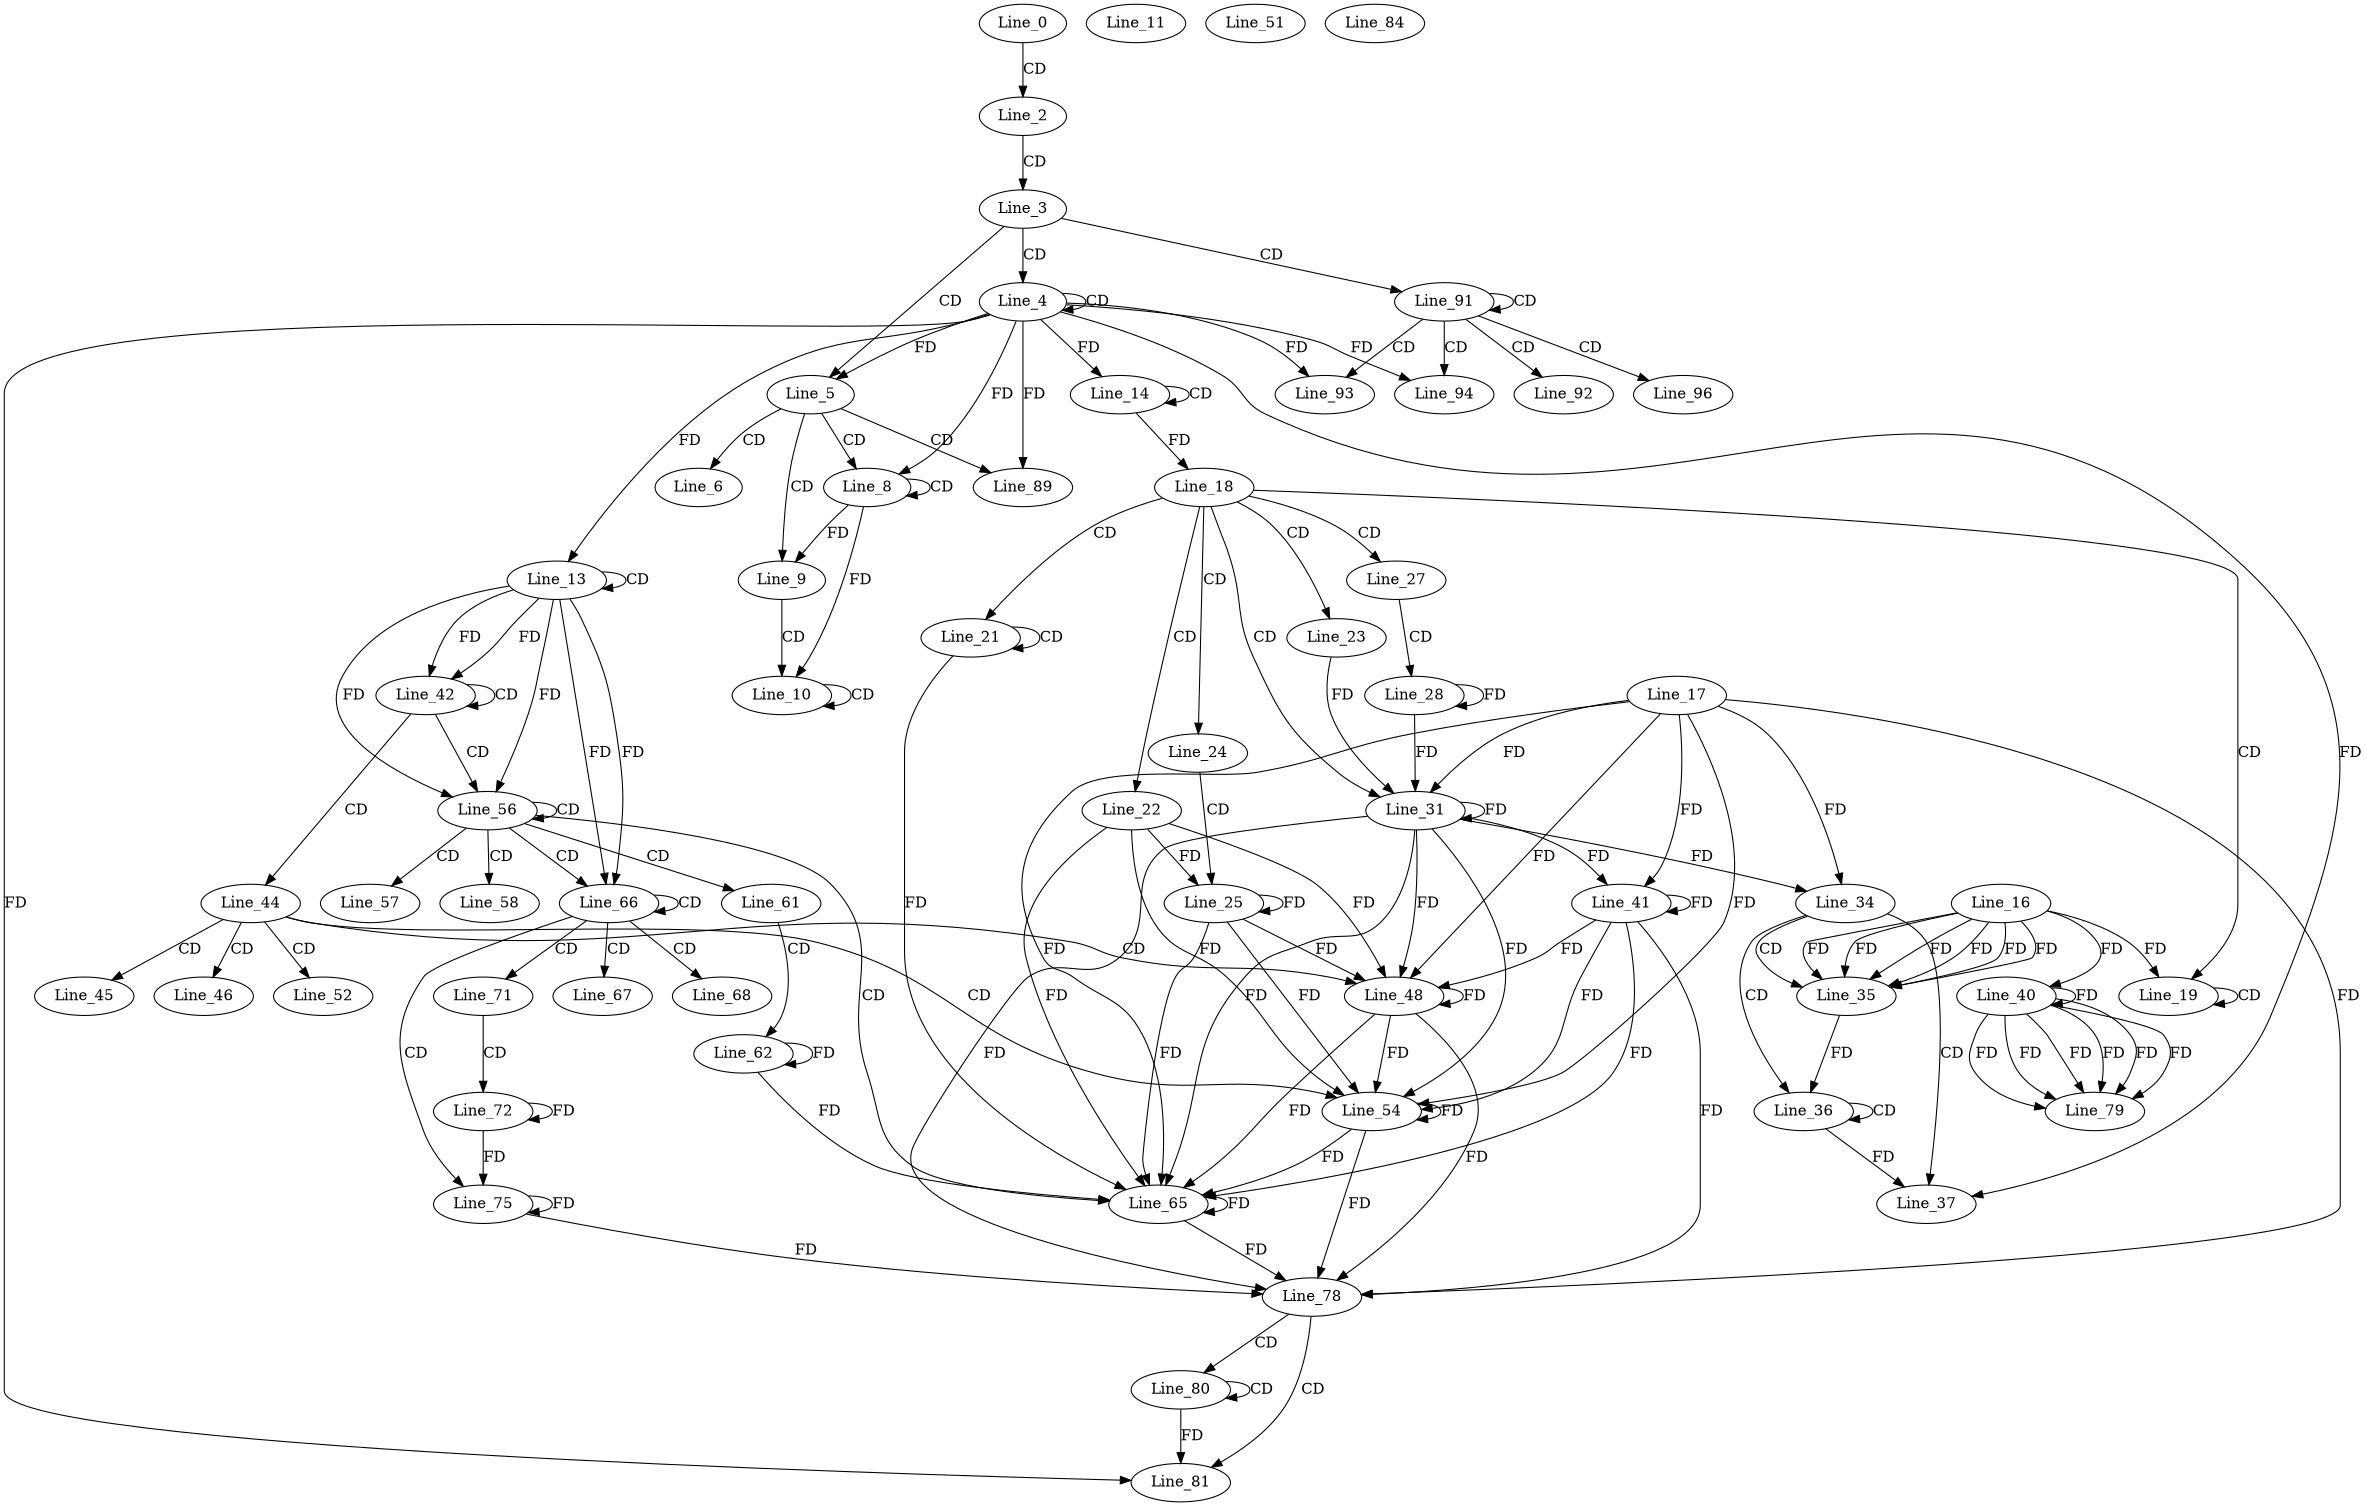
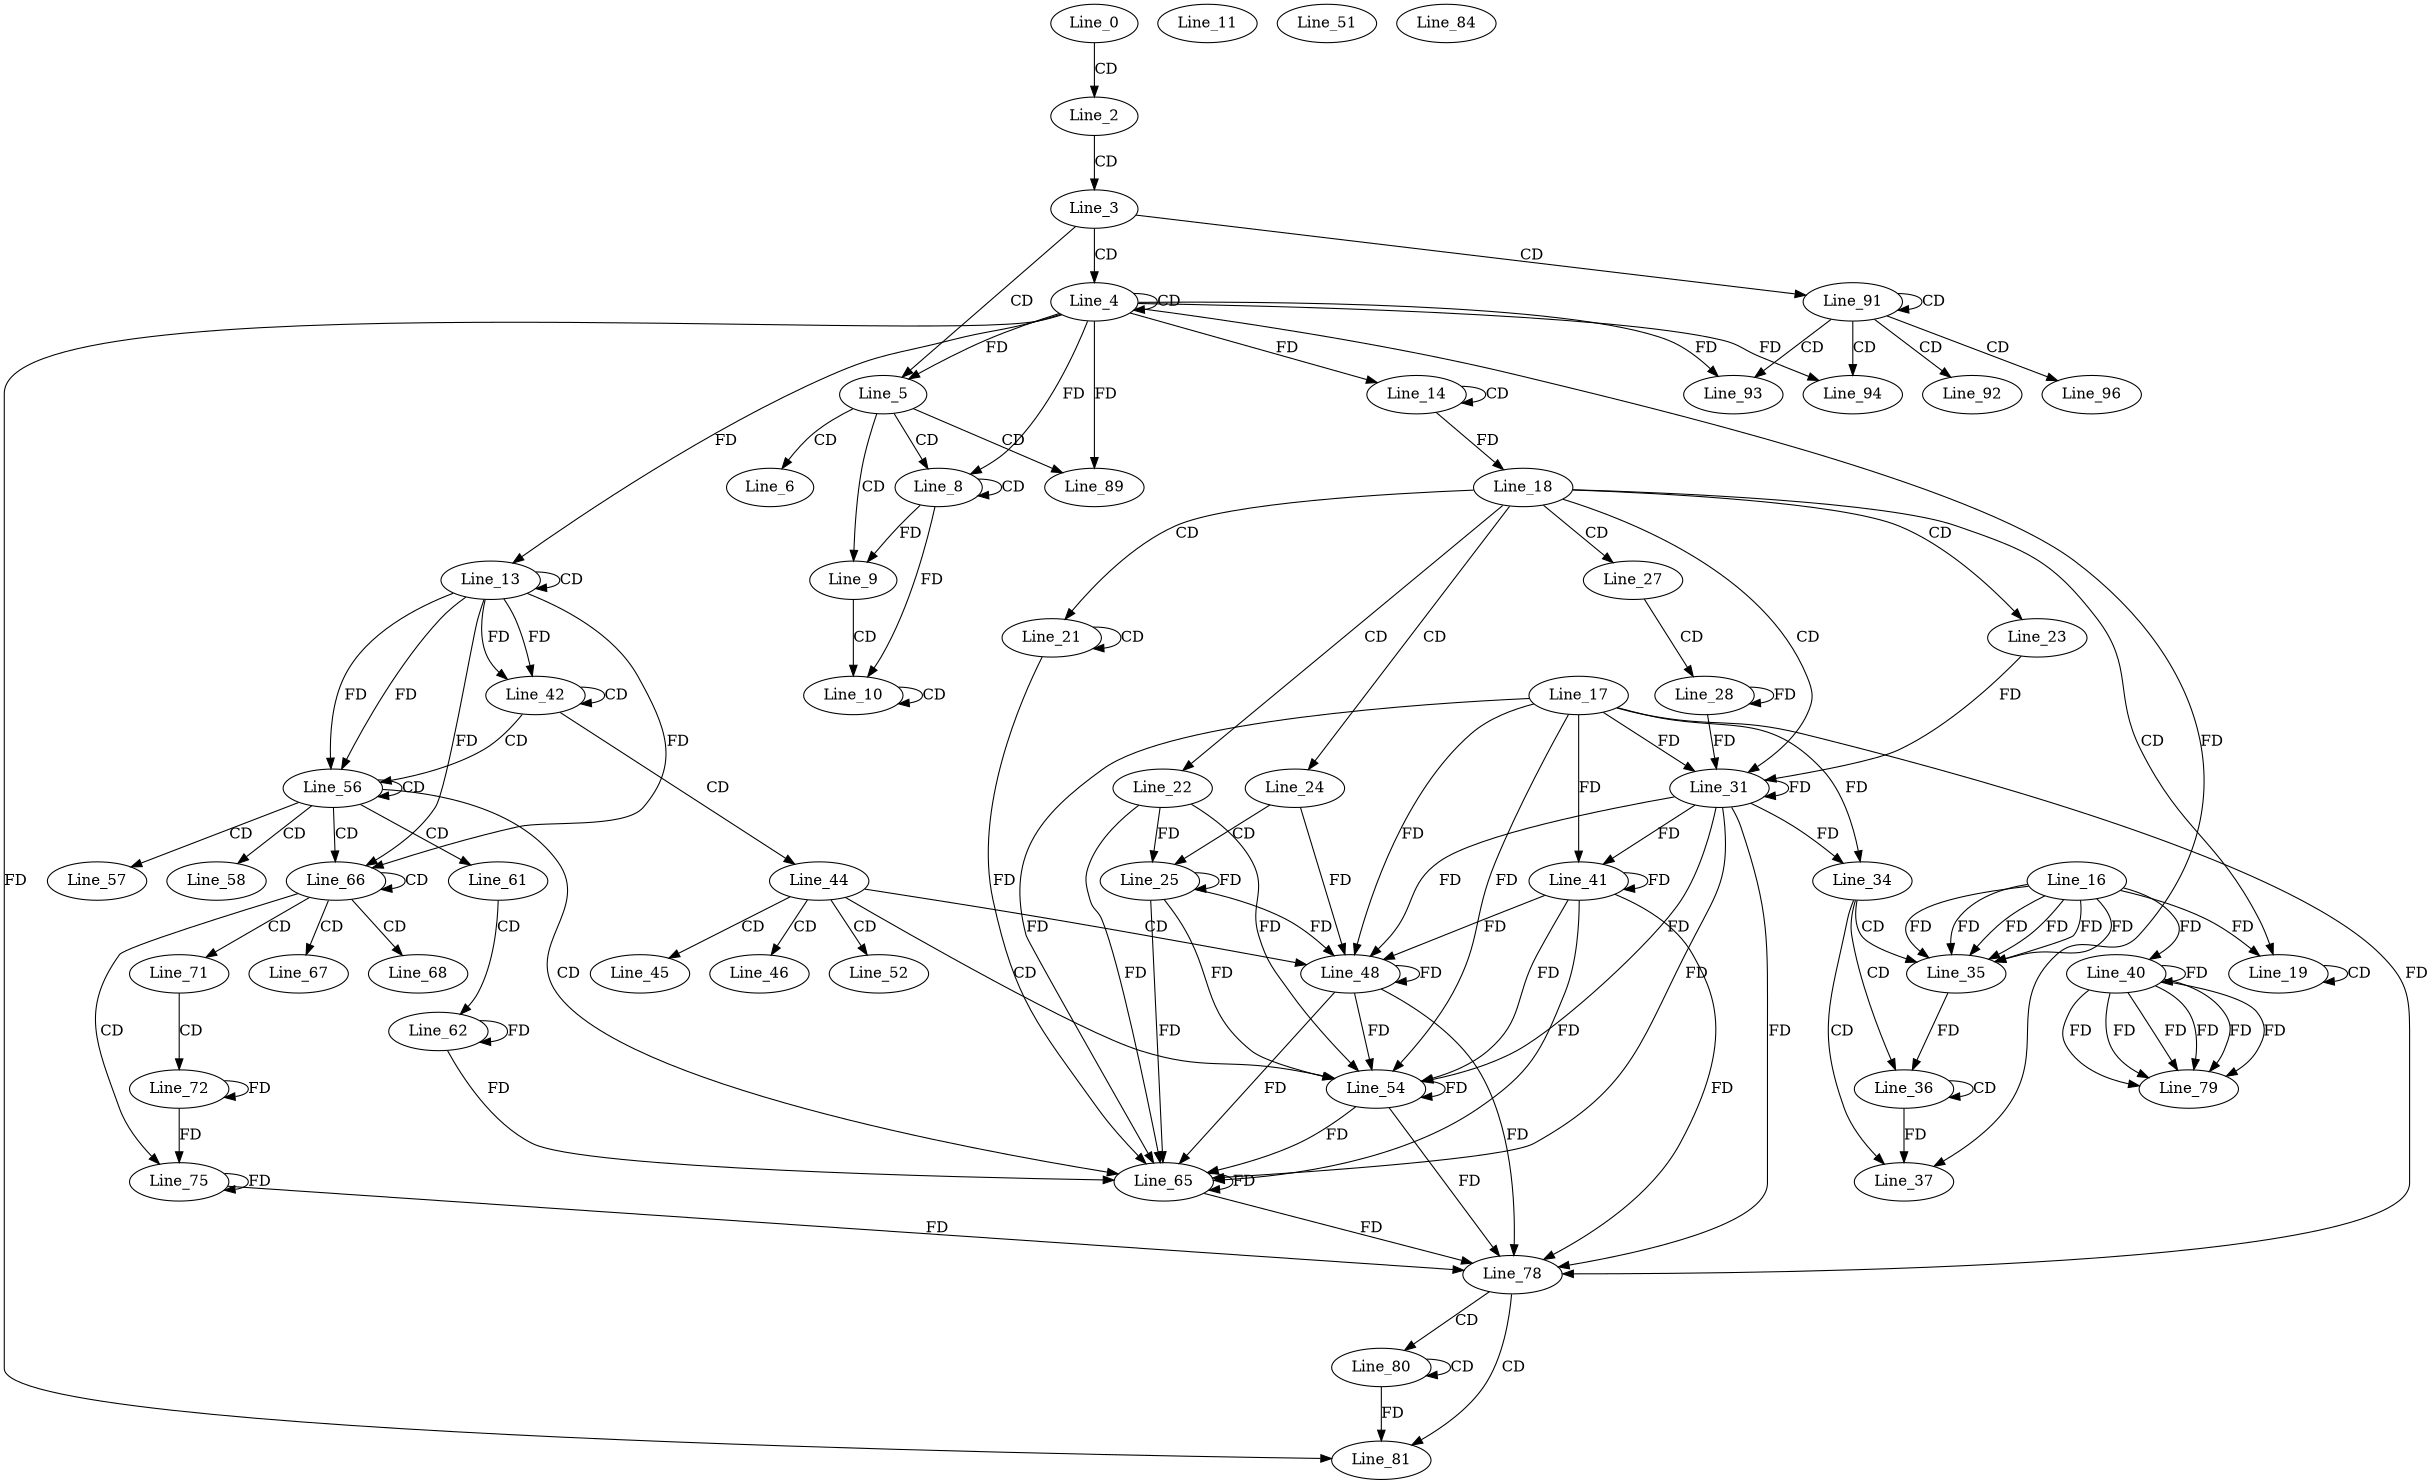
edge "Line_22" -> "Line_48": now "Line_24" -> "Line_48"
